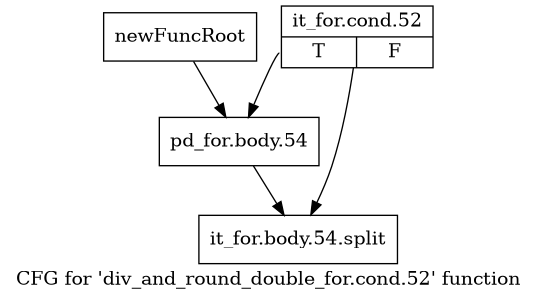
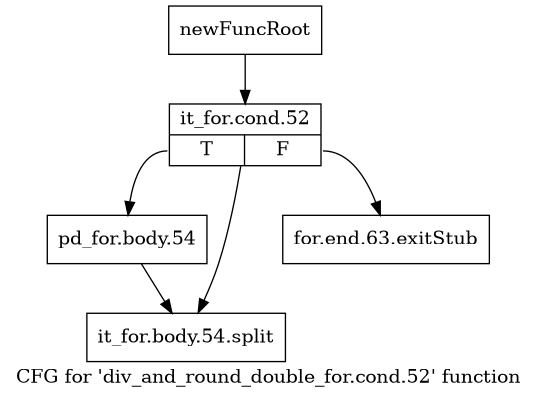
edge "newFuncRoot" -> "pd_for.body.54": now "newFuncRoot" -> "it_for.cond.52"
node "for.end.63.exitStub": added
